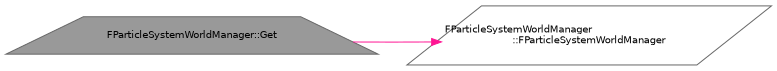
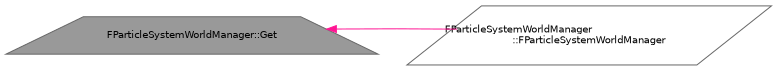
edge "FParticleSystemWorldManager::Get" -> "FParticleSystemWorldManager ::FParticleSystemWorldManager": reversed
